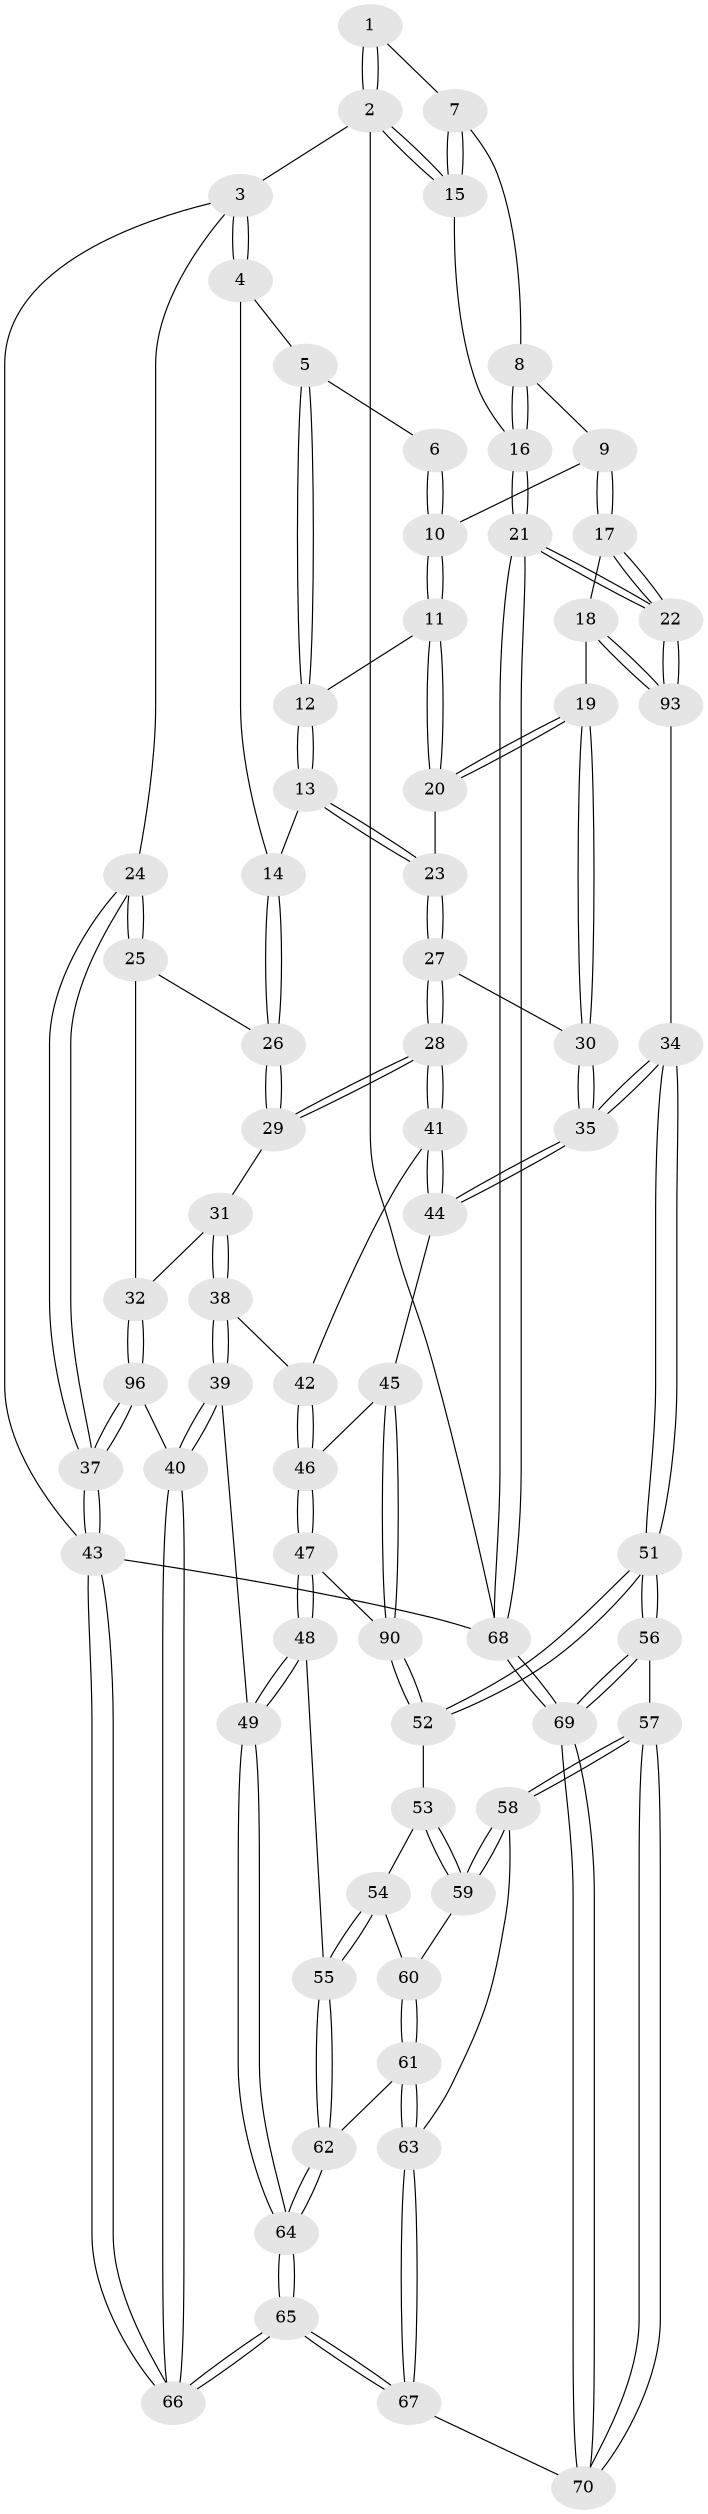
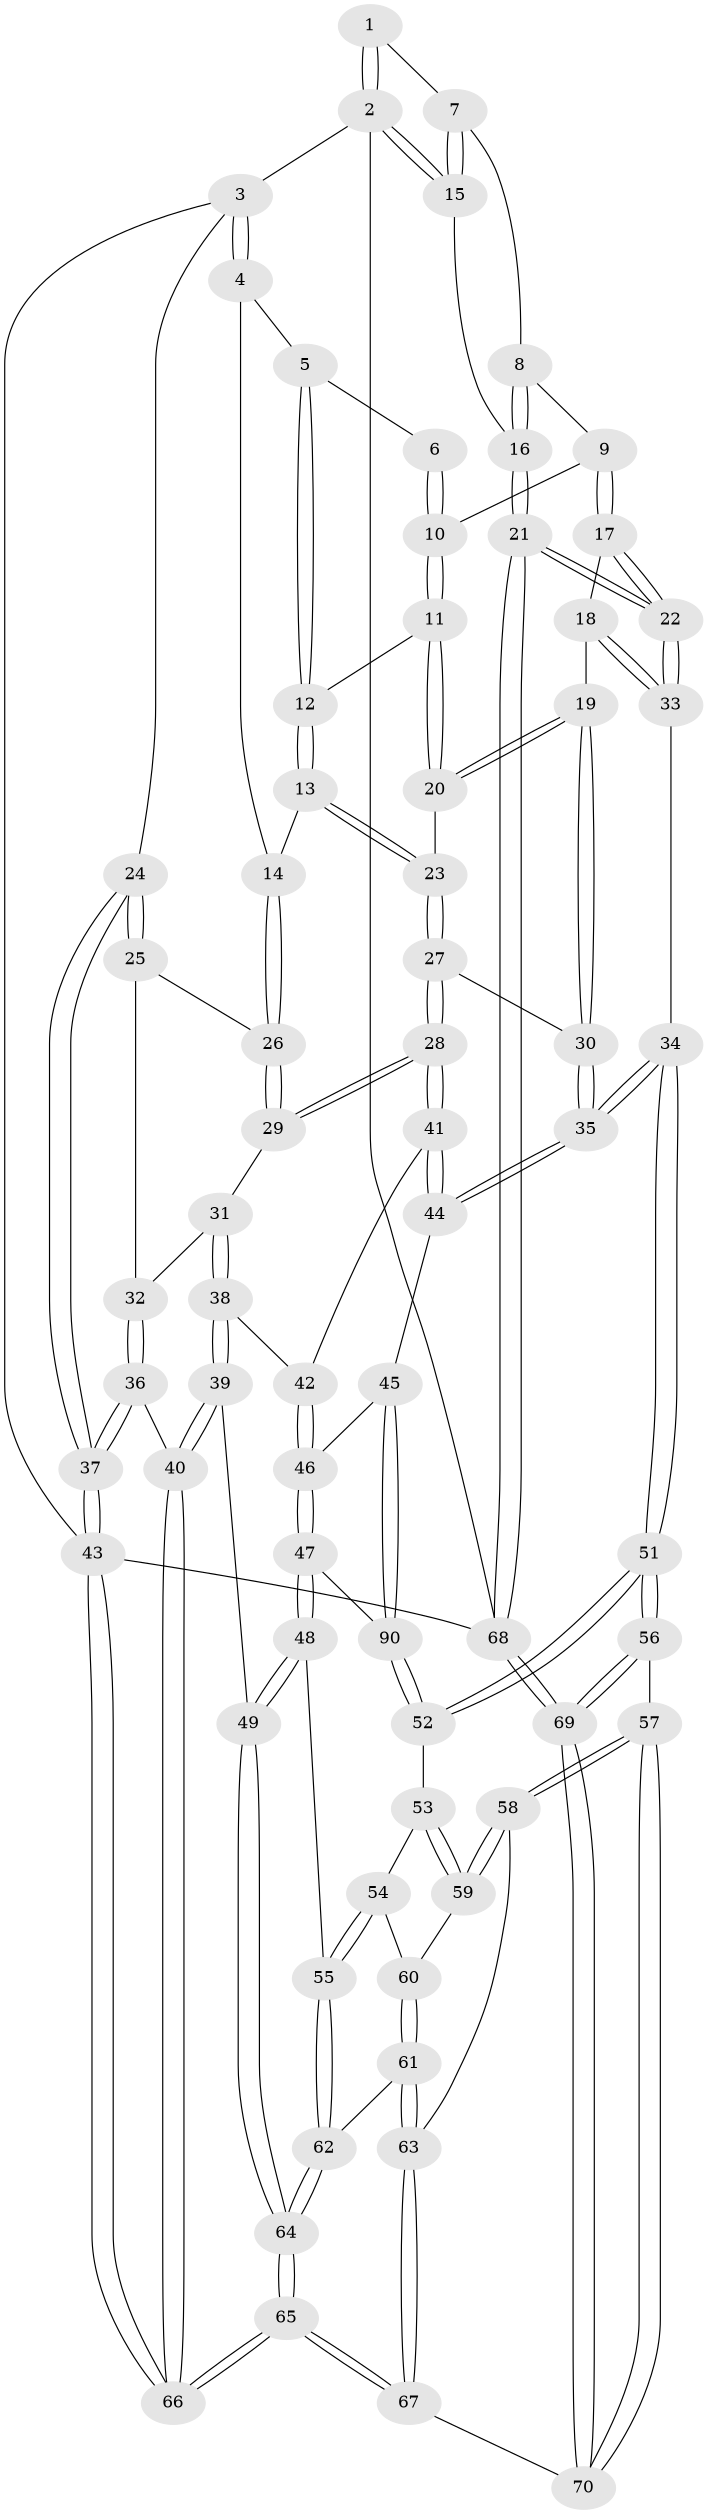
node "93": label "93" -> "33"
node "96": label "96" -> "36"
